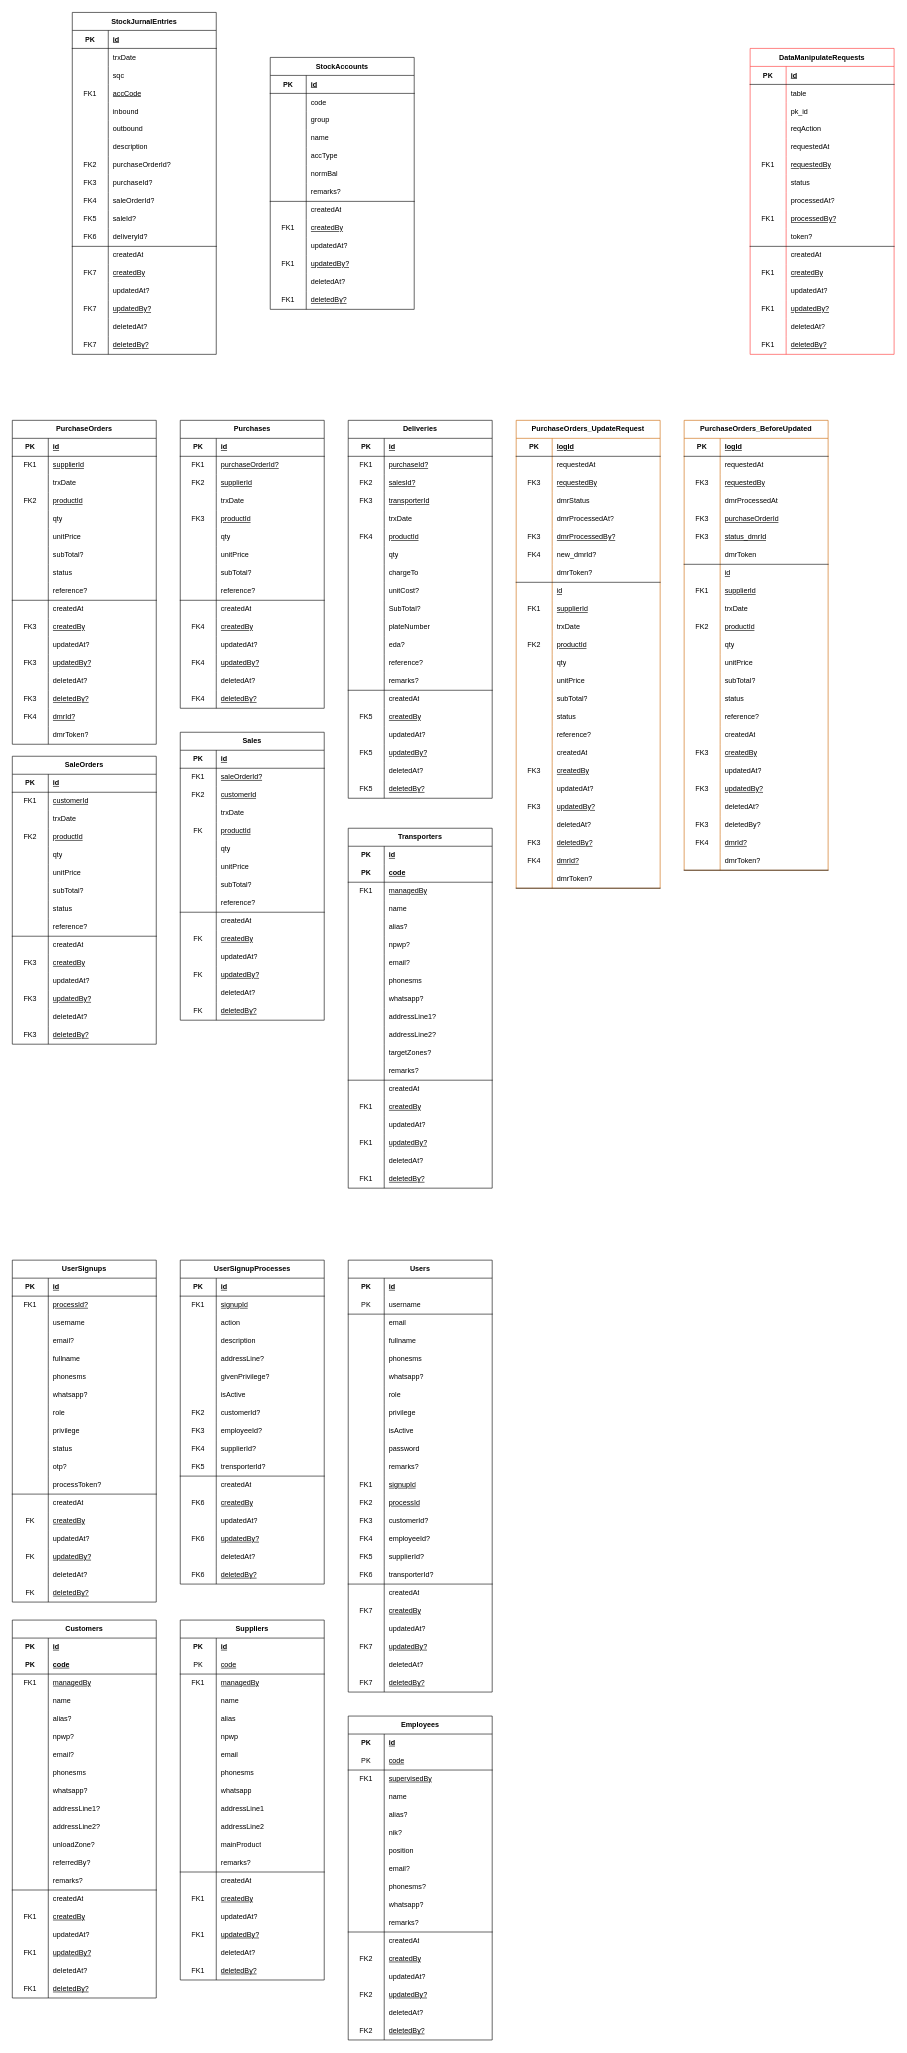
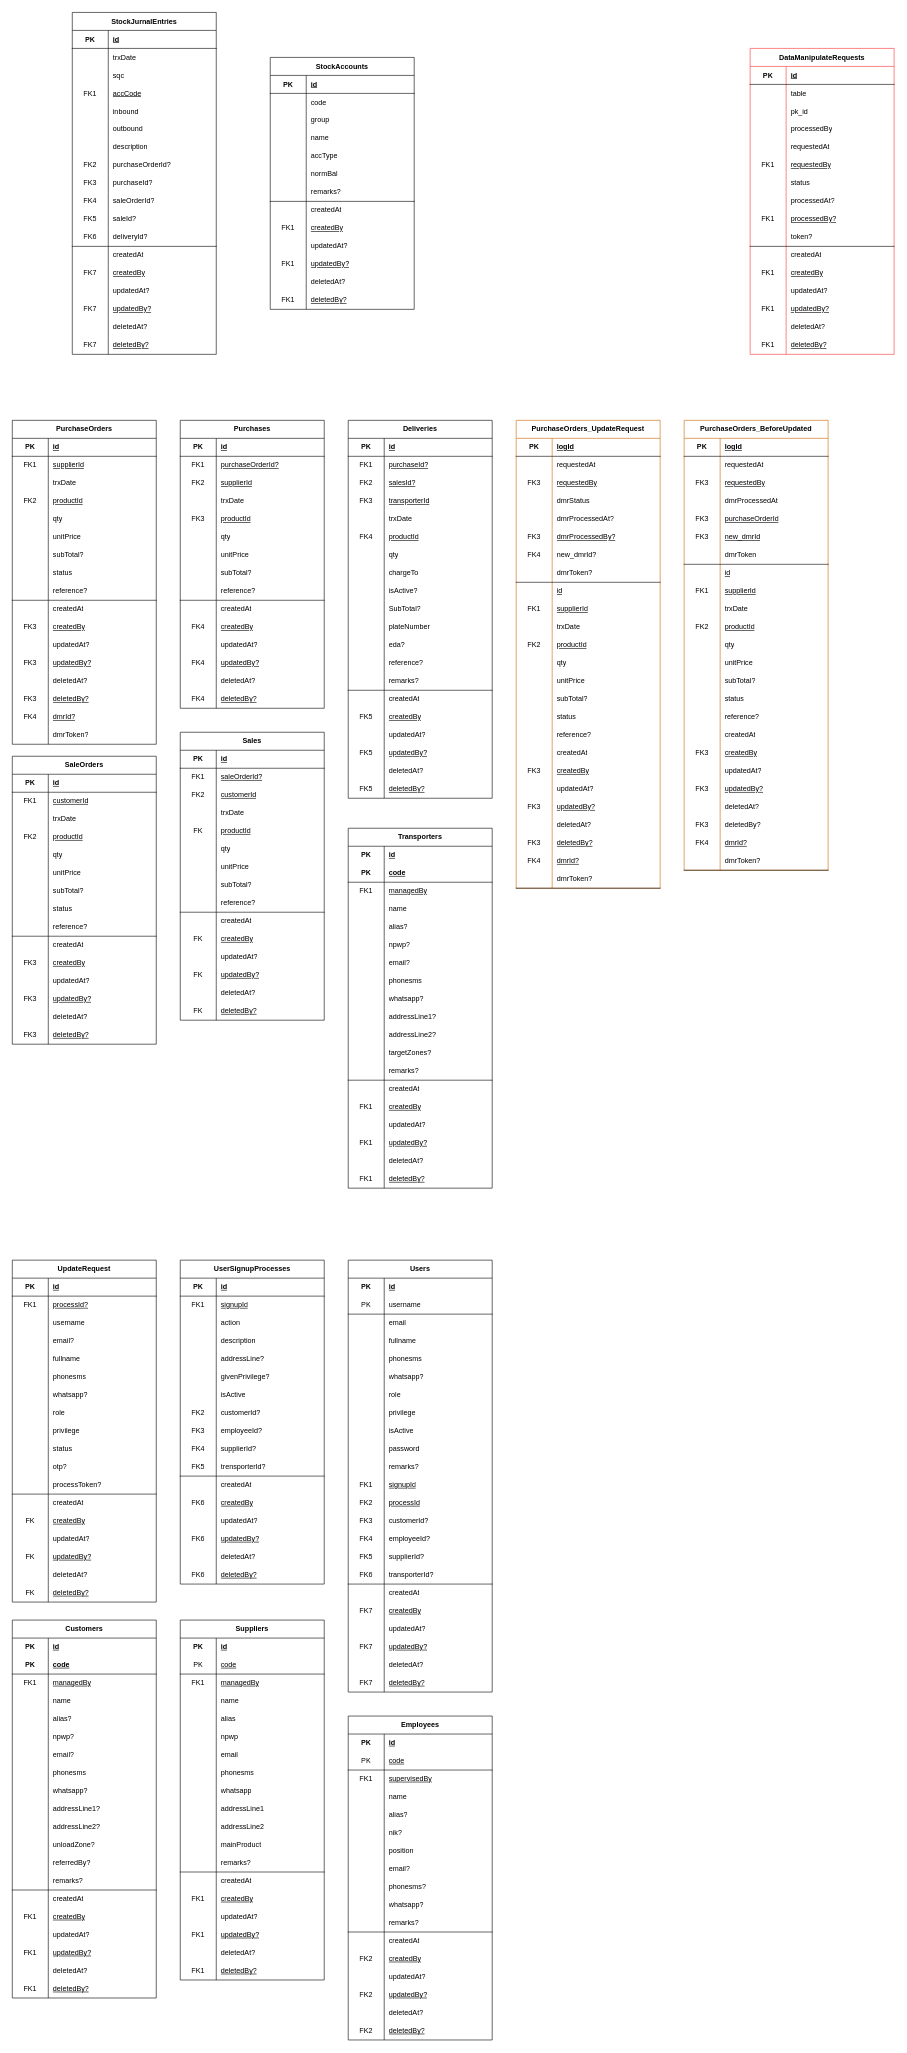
node "reqAction": label "reqAction" -> "processedBy"
node "status_dmrId": label "status_dmrId" -> "new_dmrId"
node "unitCost?": label "unitCost?" -> "isActive?"
node "UserSignups": label "UserSignups" -> "UpdateRequest"
